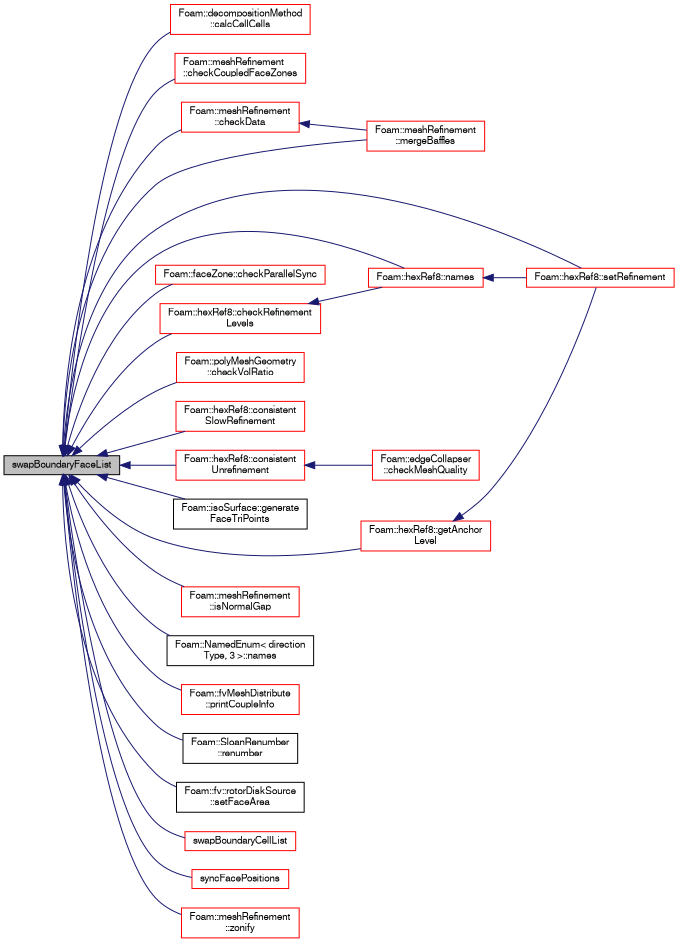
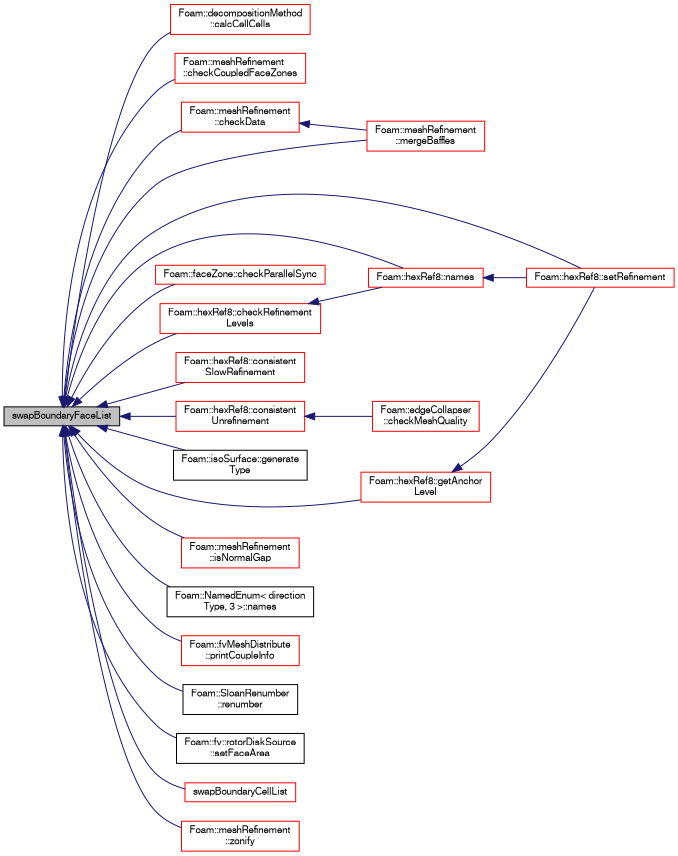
node "Foam::polyMeshGeometry ::checkVolRatio": removed
node "Foam::isoSurface::generate FaceTriPoints": label "Foam::isoSurface::generate FaceTriPoints" -> "Foam::isoSurface::generate Type"
node "syncFacePositions": removed
